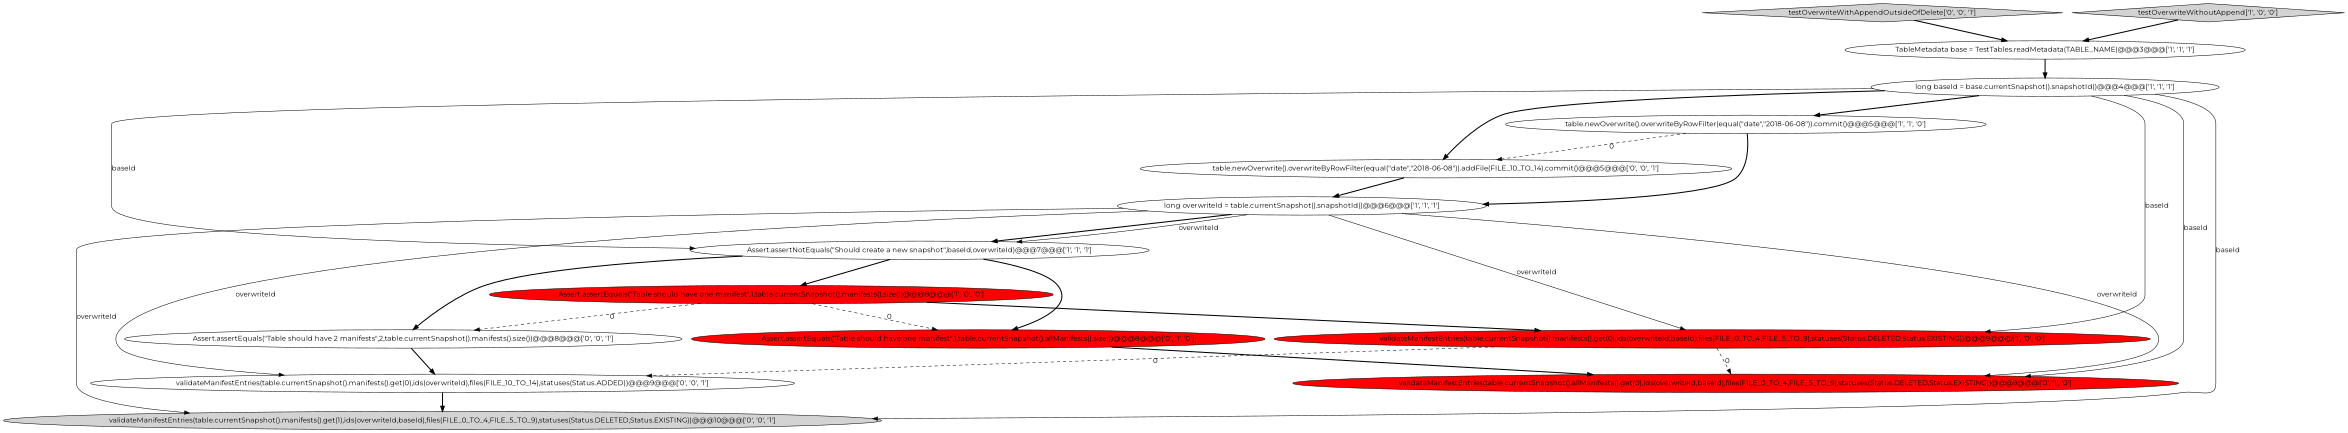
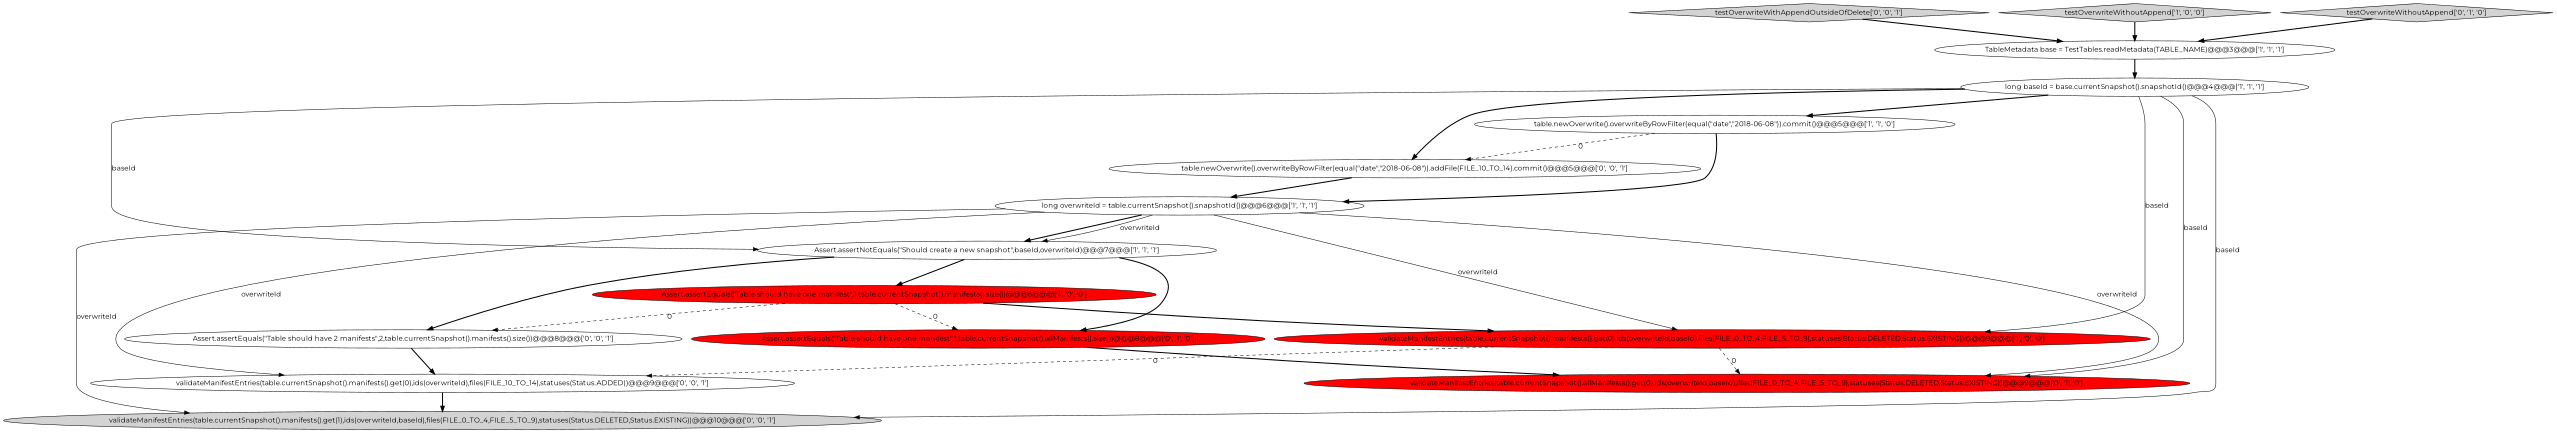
node "testOverwriteWithoutAppend['0', '1', '0']": added
